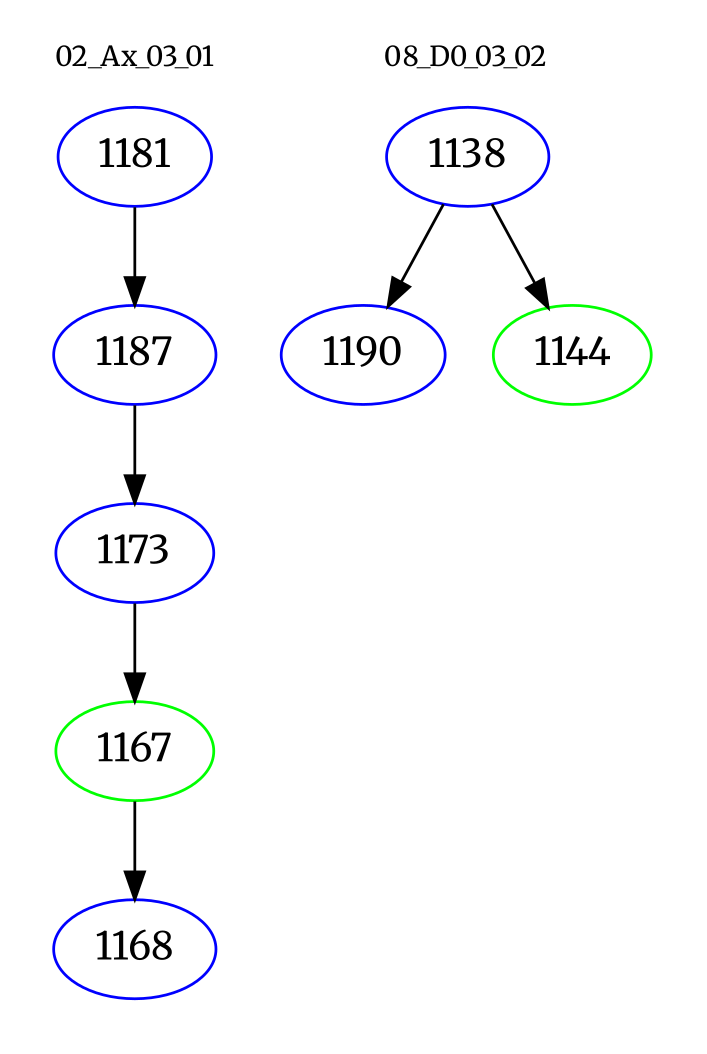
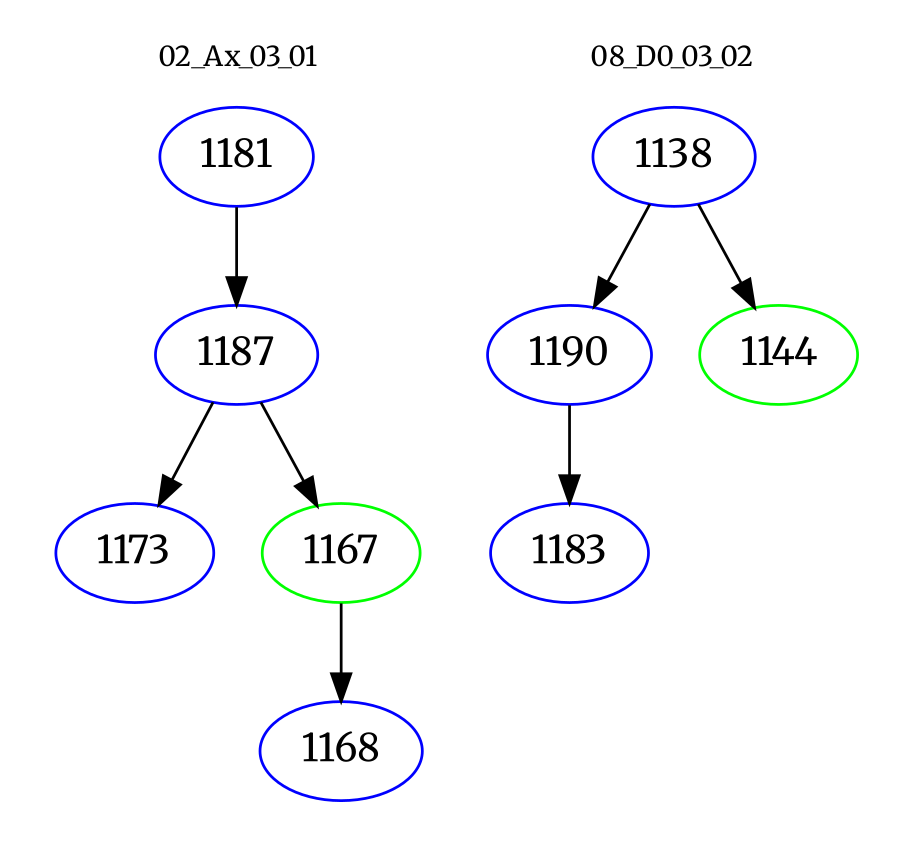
node "1183": added
edge "1173" -> "1167": now "1187" -> "1167"
